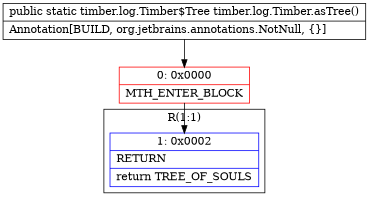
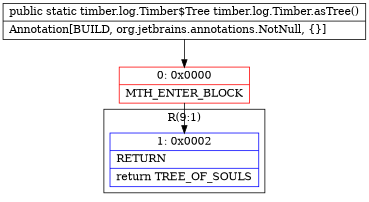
cluster "R(1:1)": label "R(1:1)" -> "R(9:1)"
